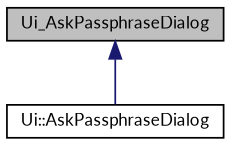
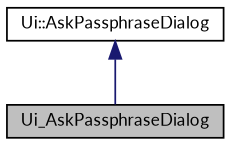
edge "Ui::AskPassphraseDialog" -> "Ui_AskPassphraseDialog": reversed
